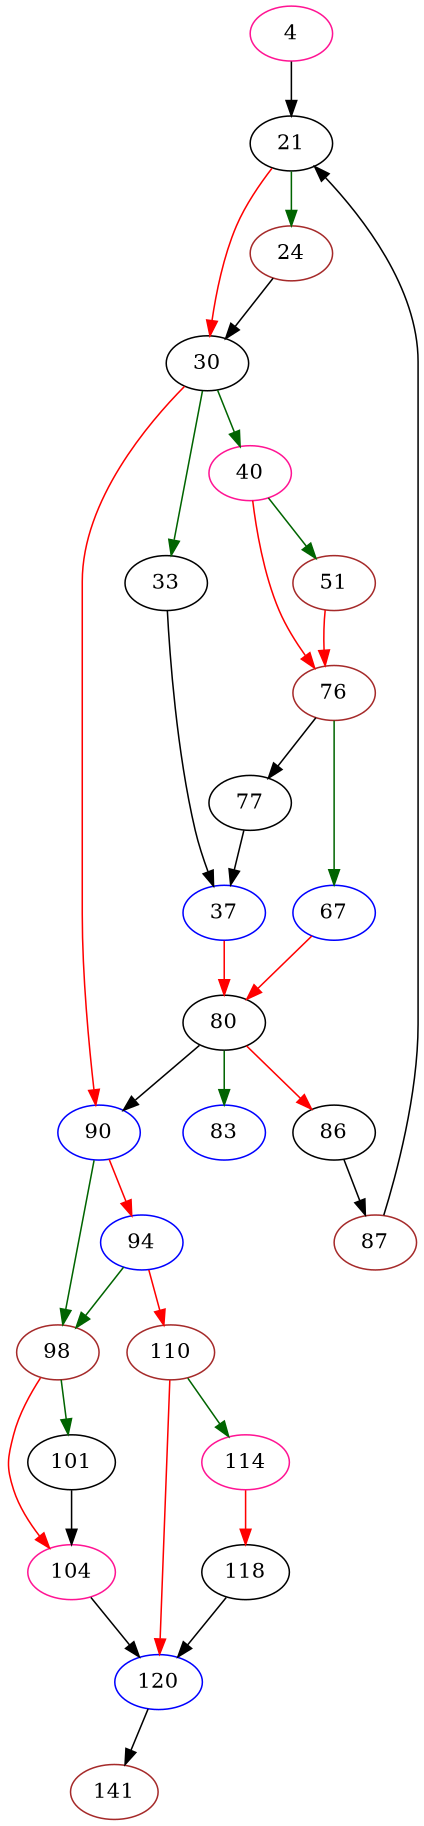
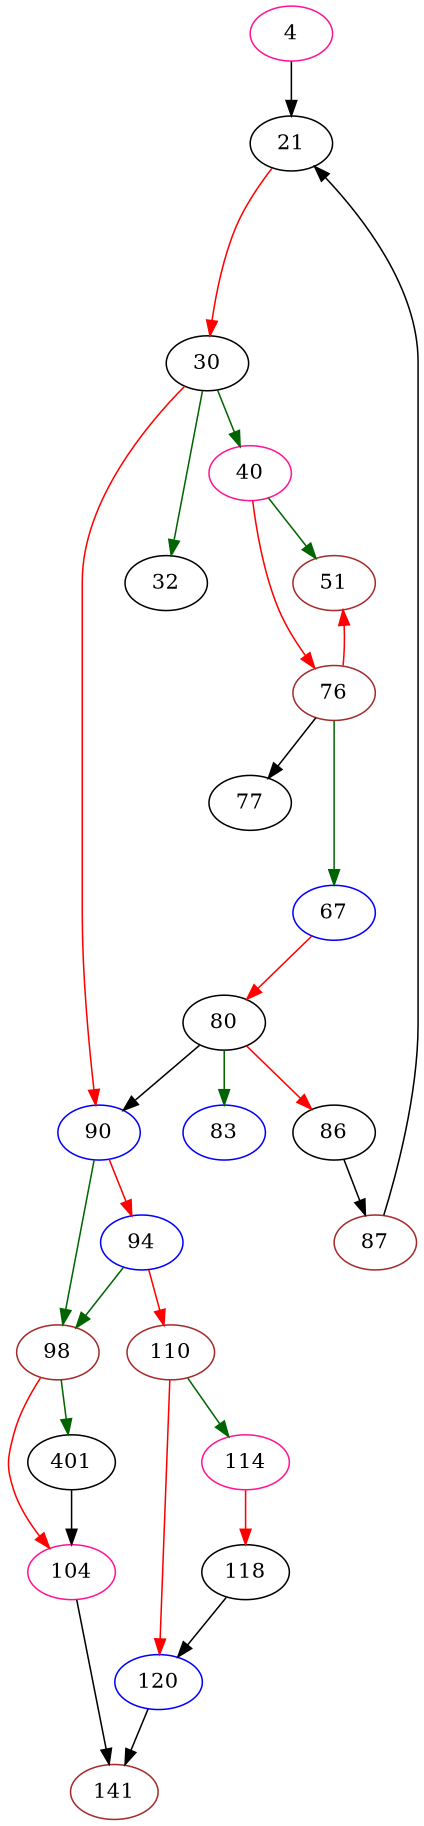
node "24": removed
node "33": label "33" -> "32"
edge "51" -> "76": reversed
node "37": removed
node "101": label "101" -> "401"
edge "104" -> "120": now "104" -> "141"
